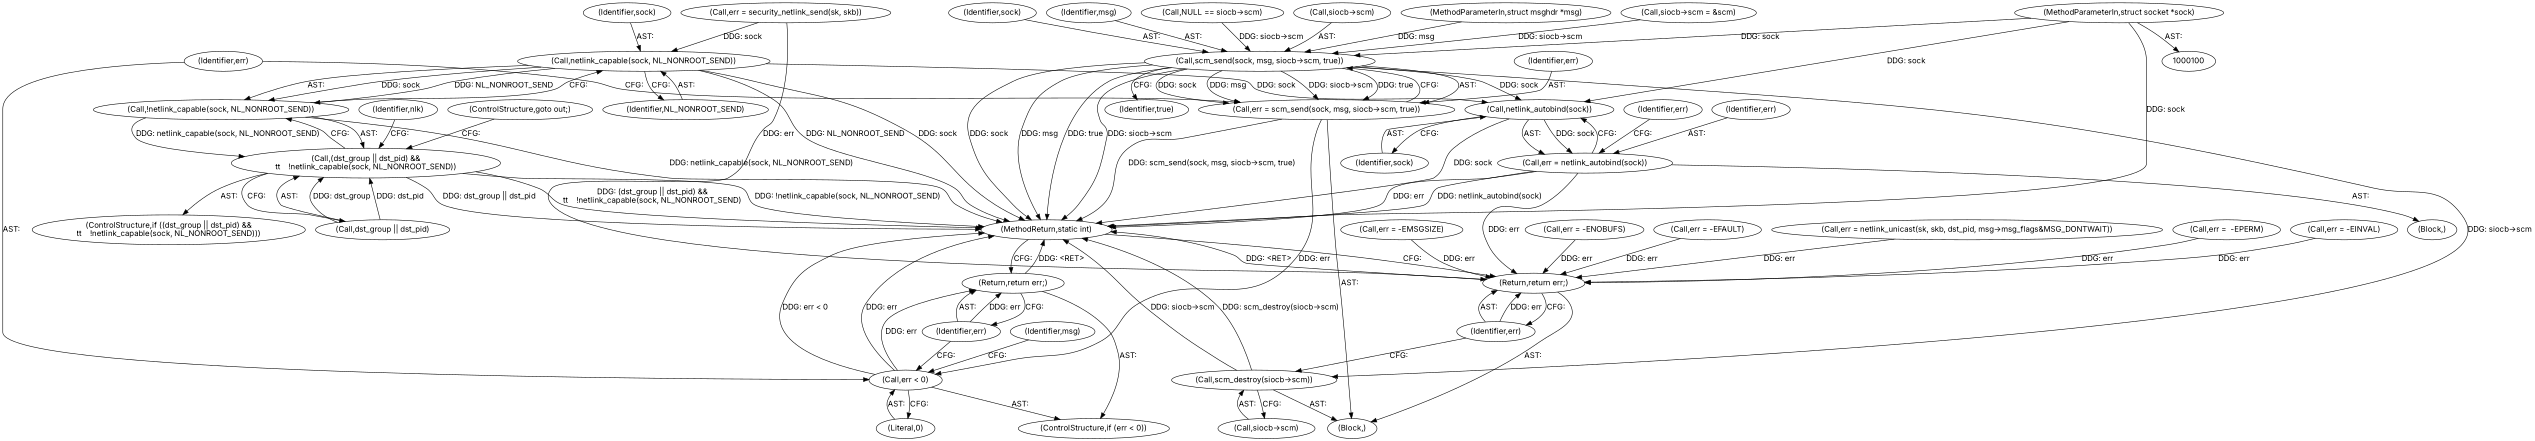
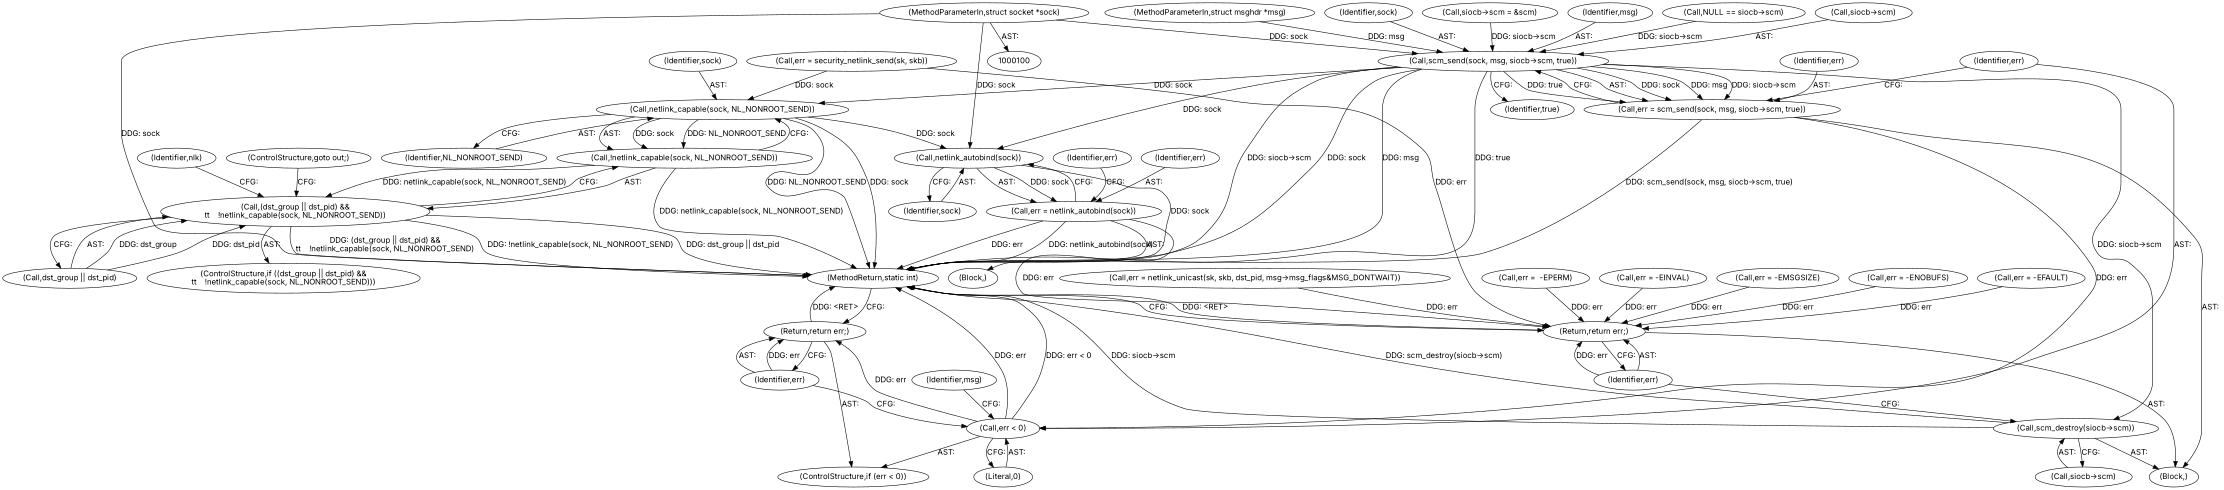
edge "(Call,scm_send(sock, msg, siocb->scm, true))" -> "(Call,netlink_capable(sock, NL_NONROOT_SEND))": added, label "DDG: sock"
